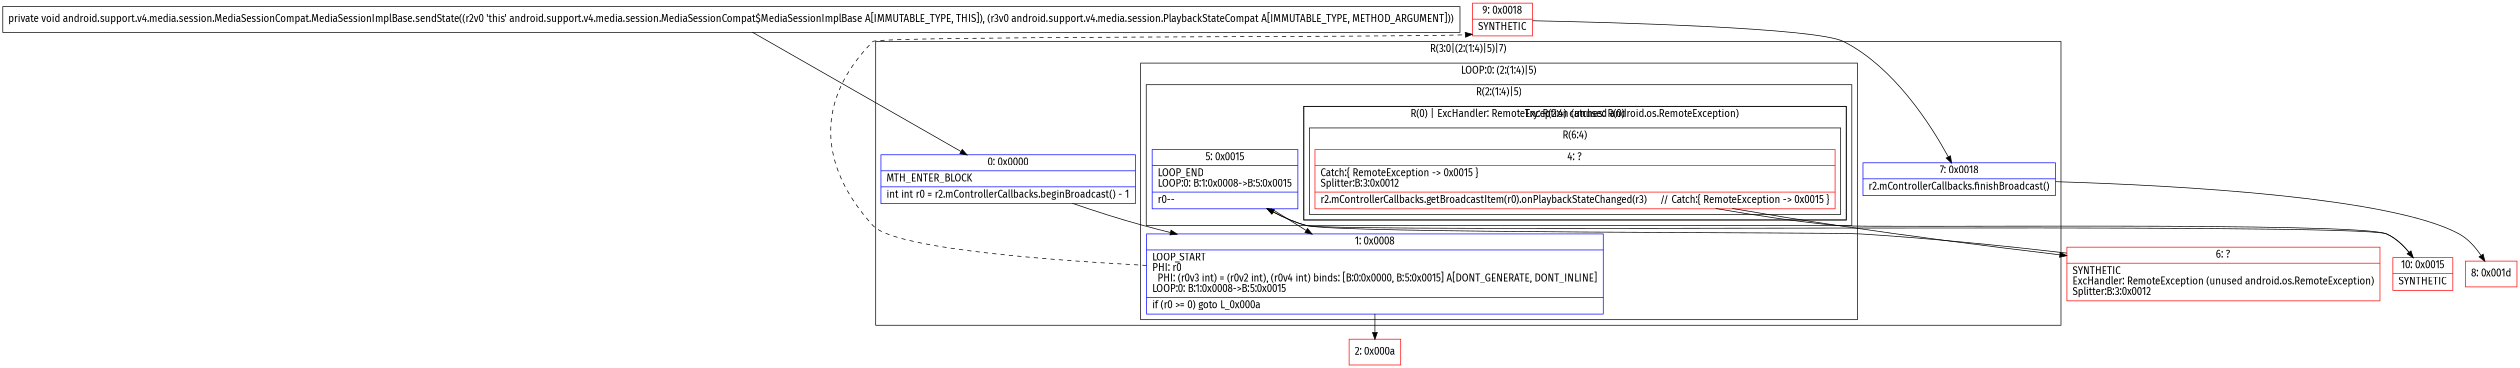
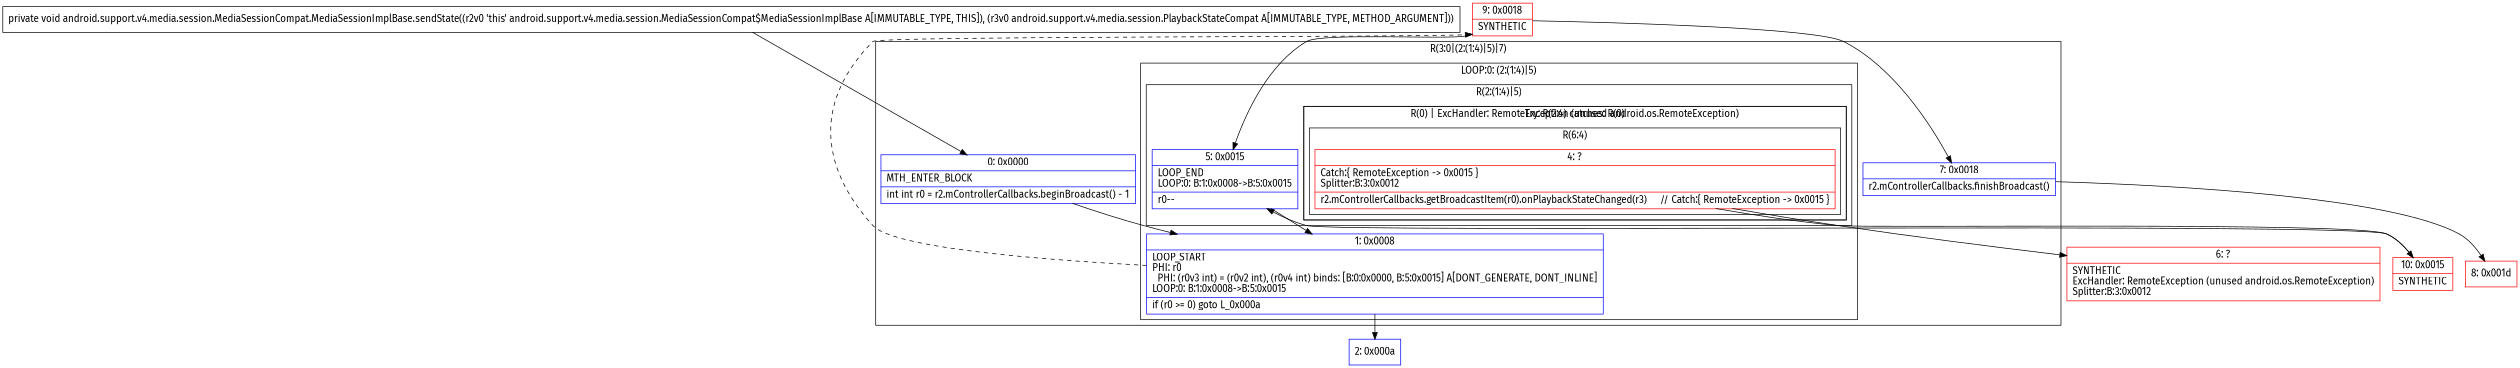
edge "6: ?" -> "5: 0x0015": now "9: 0x0018" -> "5: 0x0015"
node "2: 0x000a": color red -> blue
